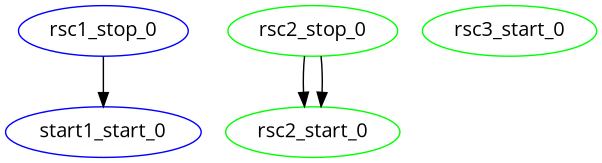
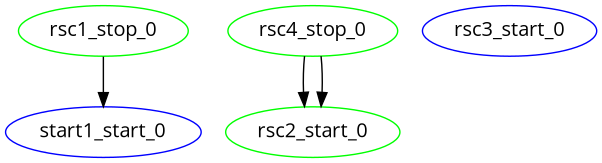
node "rsc1_stop_0": color blue -> green
node "rsc2_stop_0": label "rsc2_stop_0" -> "rsc4_stop_0"
node "rsc3_start_0": color green -> blue
